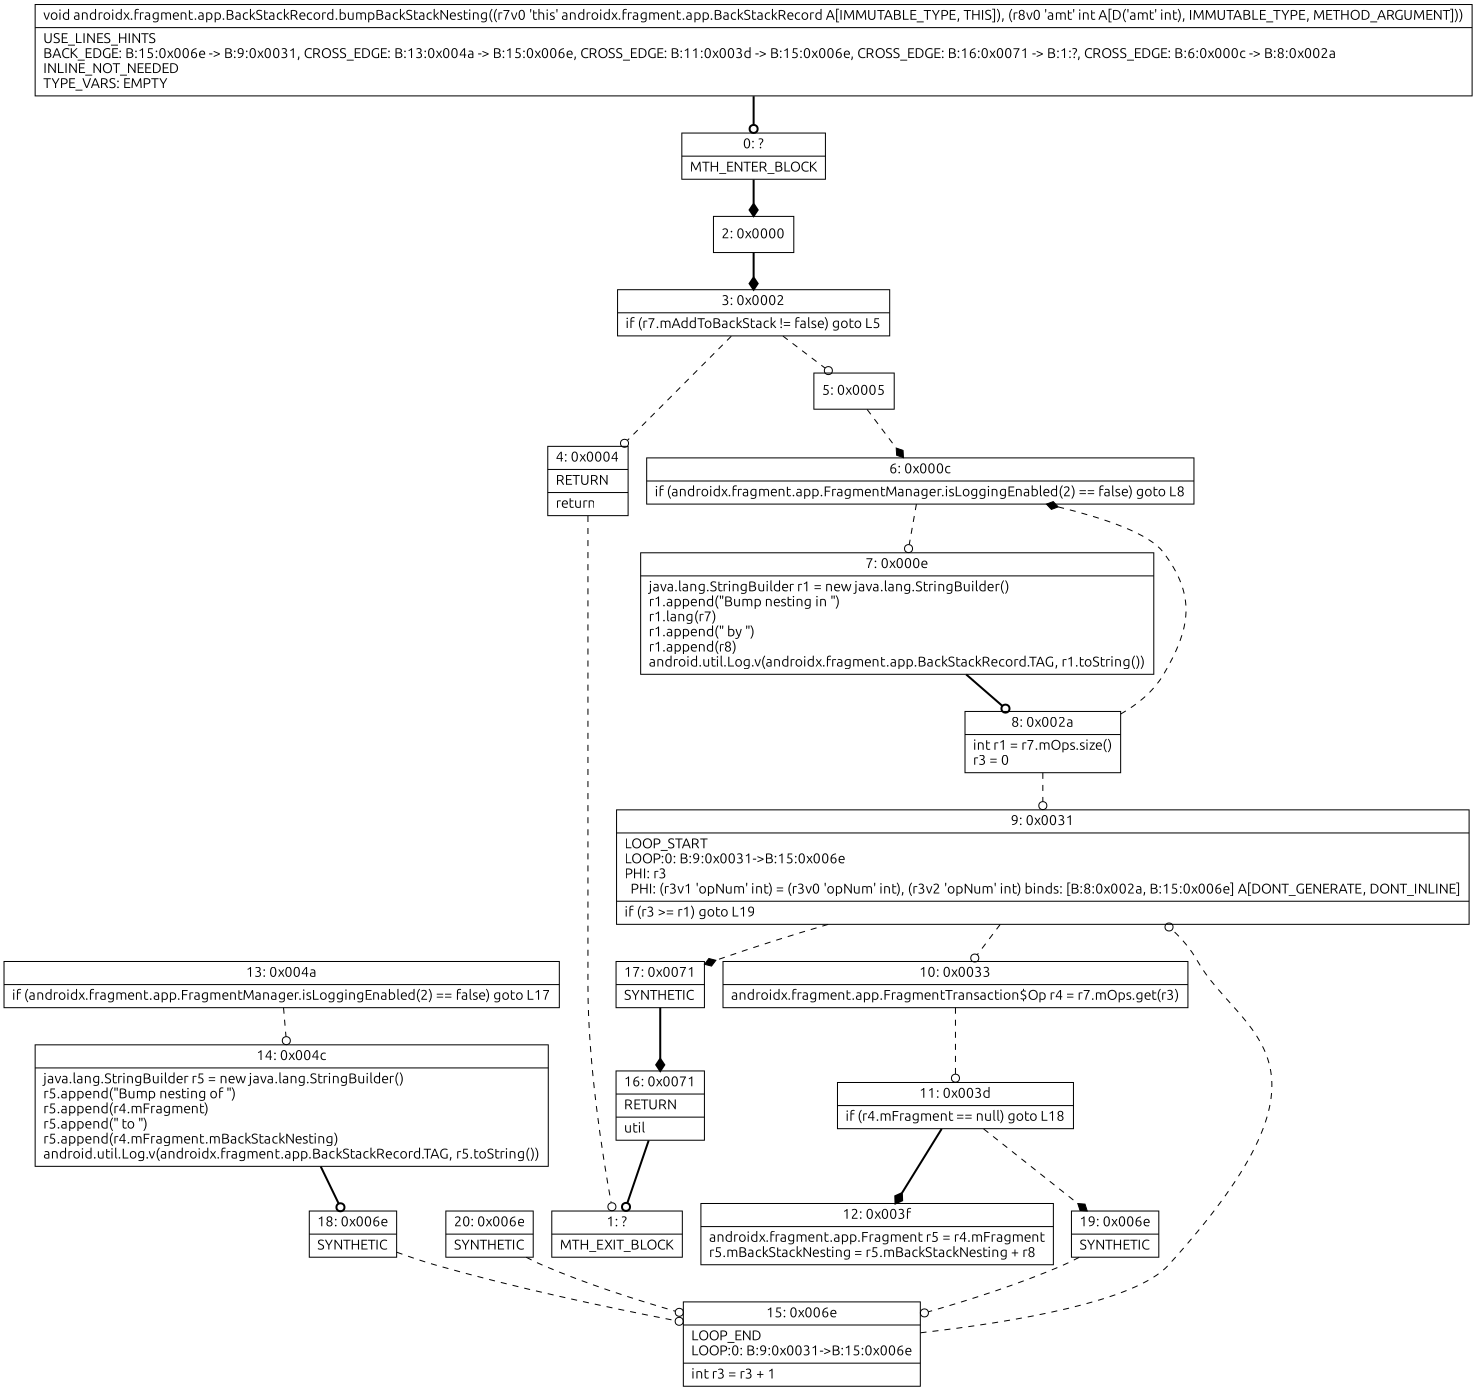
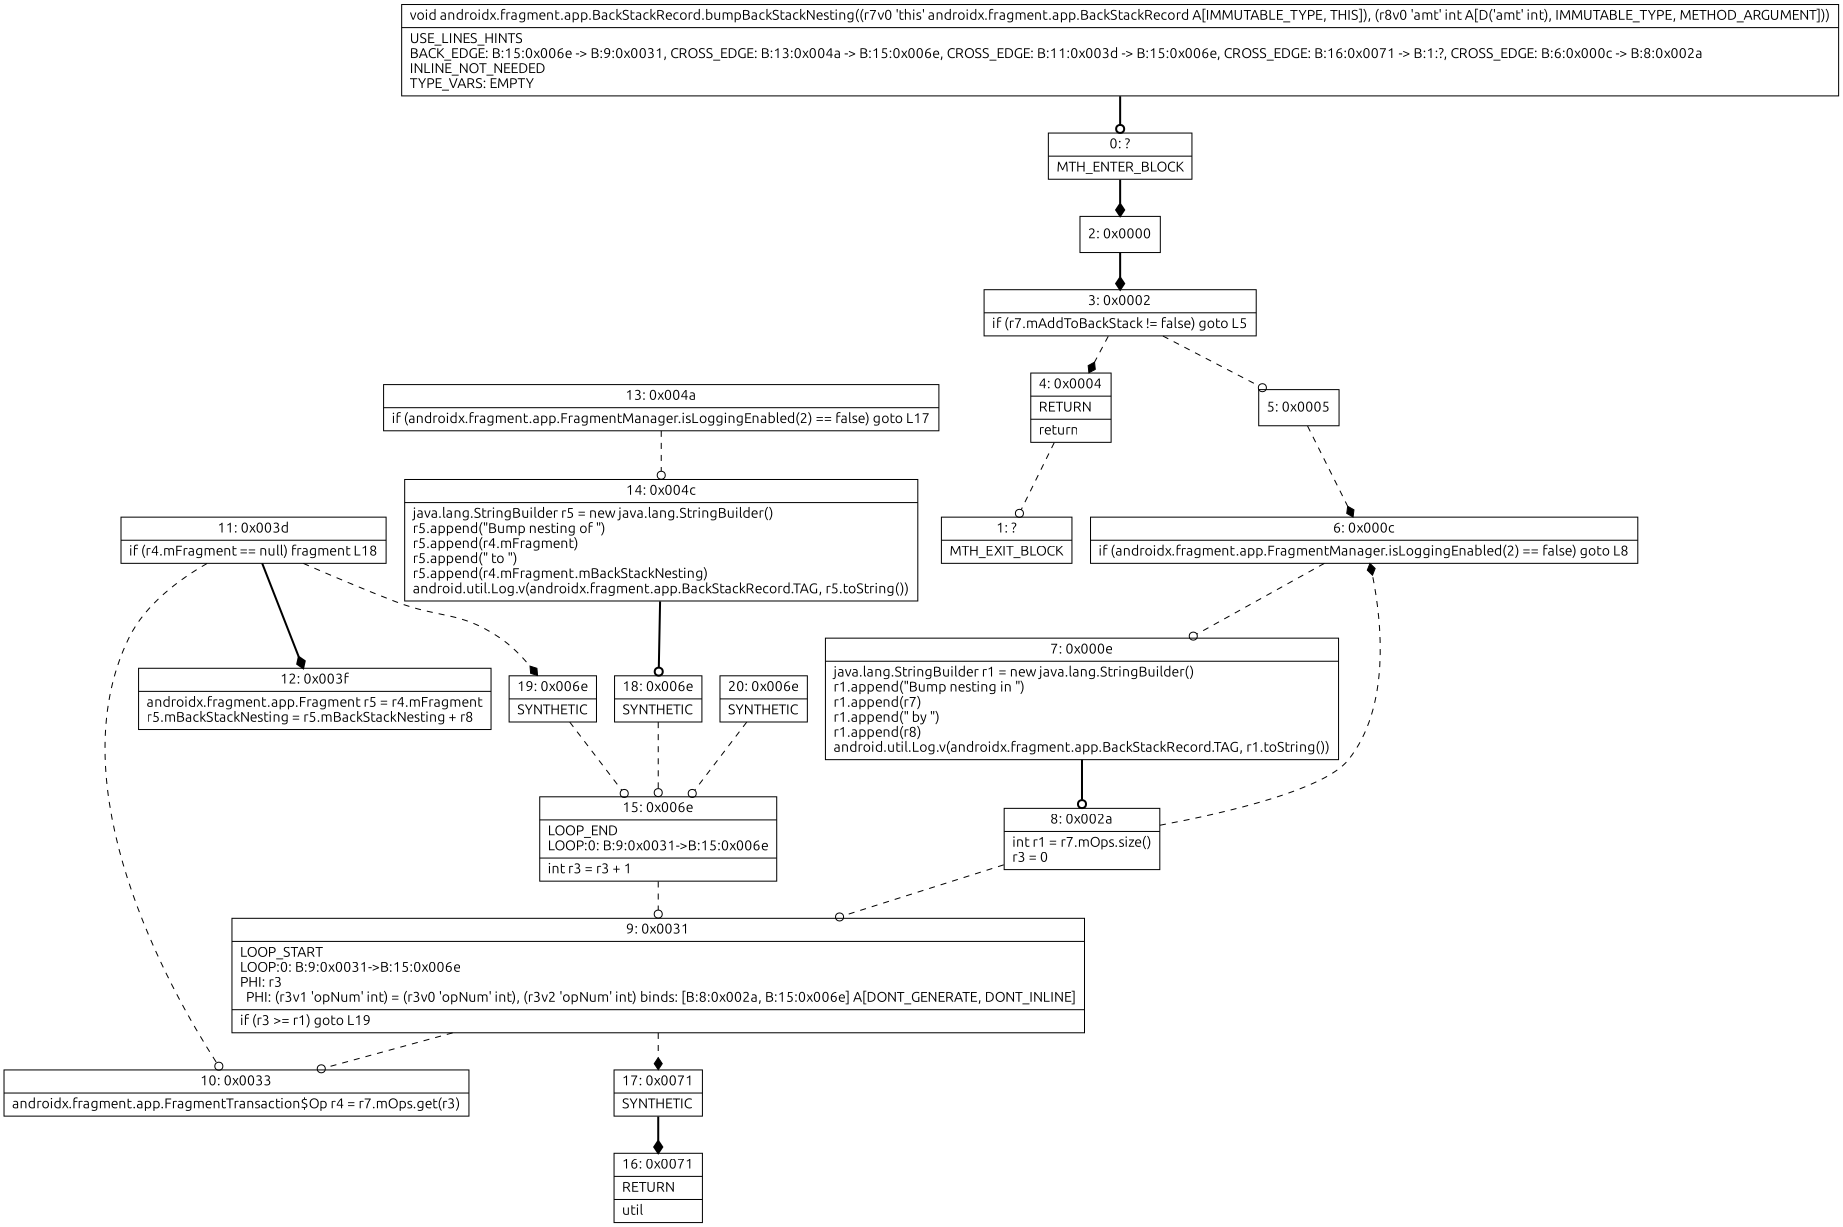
edge "3: 0x0002" -> "4: 0x0004": arrowhead odot -> diamond
node "7: 0x000e": text "r1.lang(r7)" -> "r1.append(r7)"
edge "10: 0x0033" -> "11: 0x003d": reversed
node "11: 0x003d": text "if (r4.mFragment == null) goto L18" -> "if (r4.mFragment == null) fragment L18"
edge "16: 0x0071" -> "1: ?": removed
